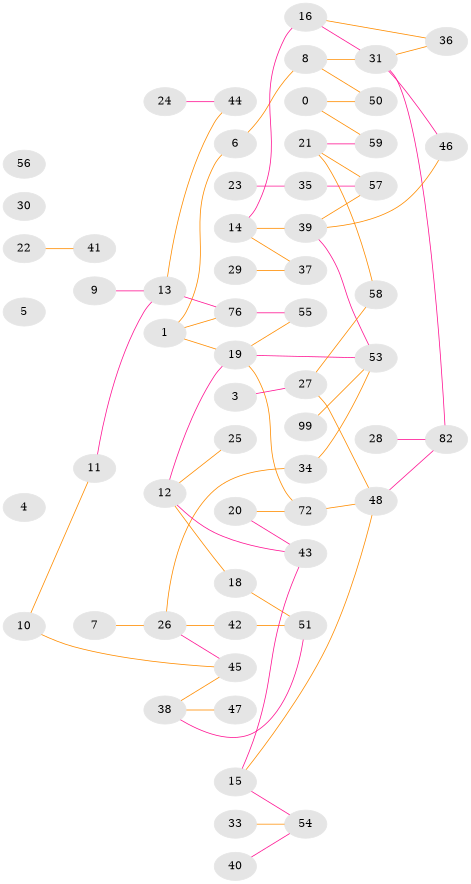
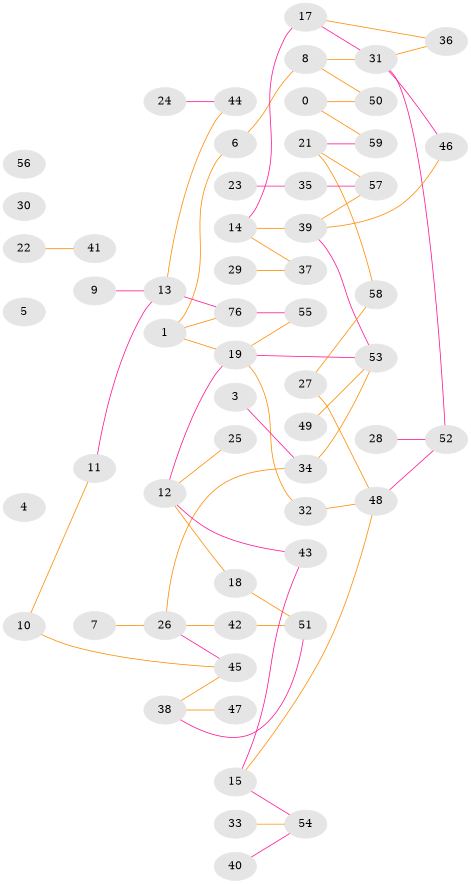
node "16": label "16" -> "17"
edge "27" -- "3": now "34" -- "3"
node "99": label "99" -> "49"
node "82": label "82" -> "52"
node "20": removed
node "72": label "72" -> "32"
